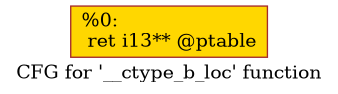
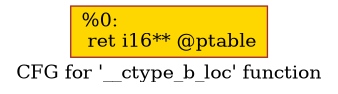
node "%0:": text "ret i13** @ptable" -> "ret i16** @ptable"
